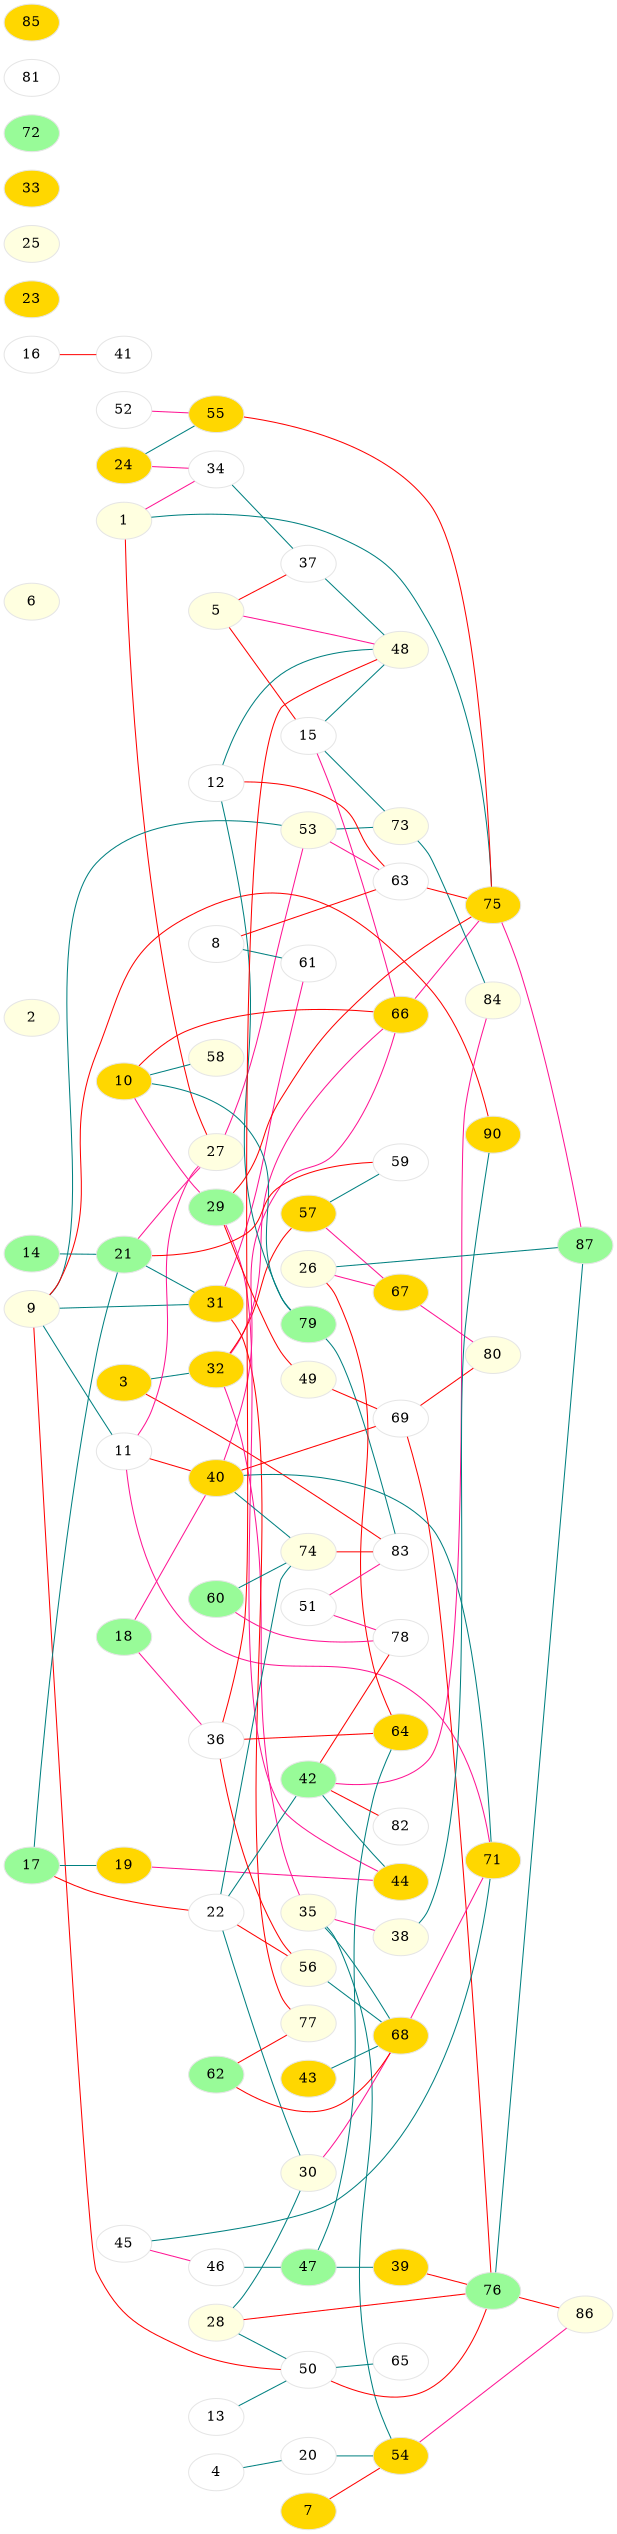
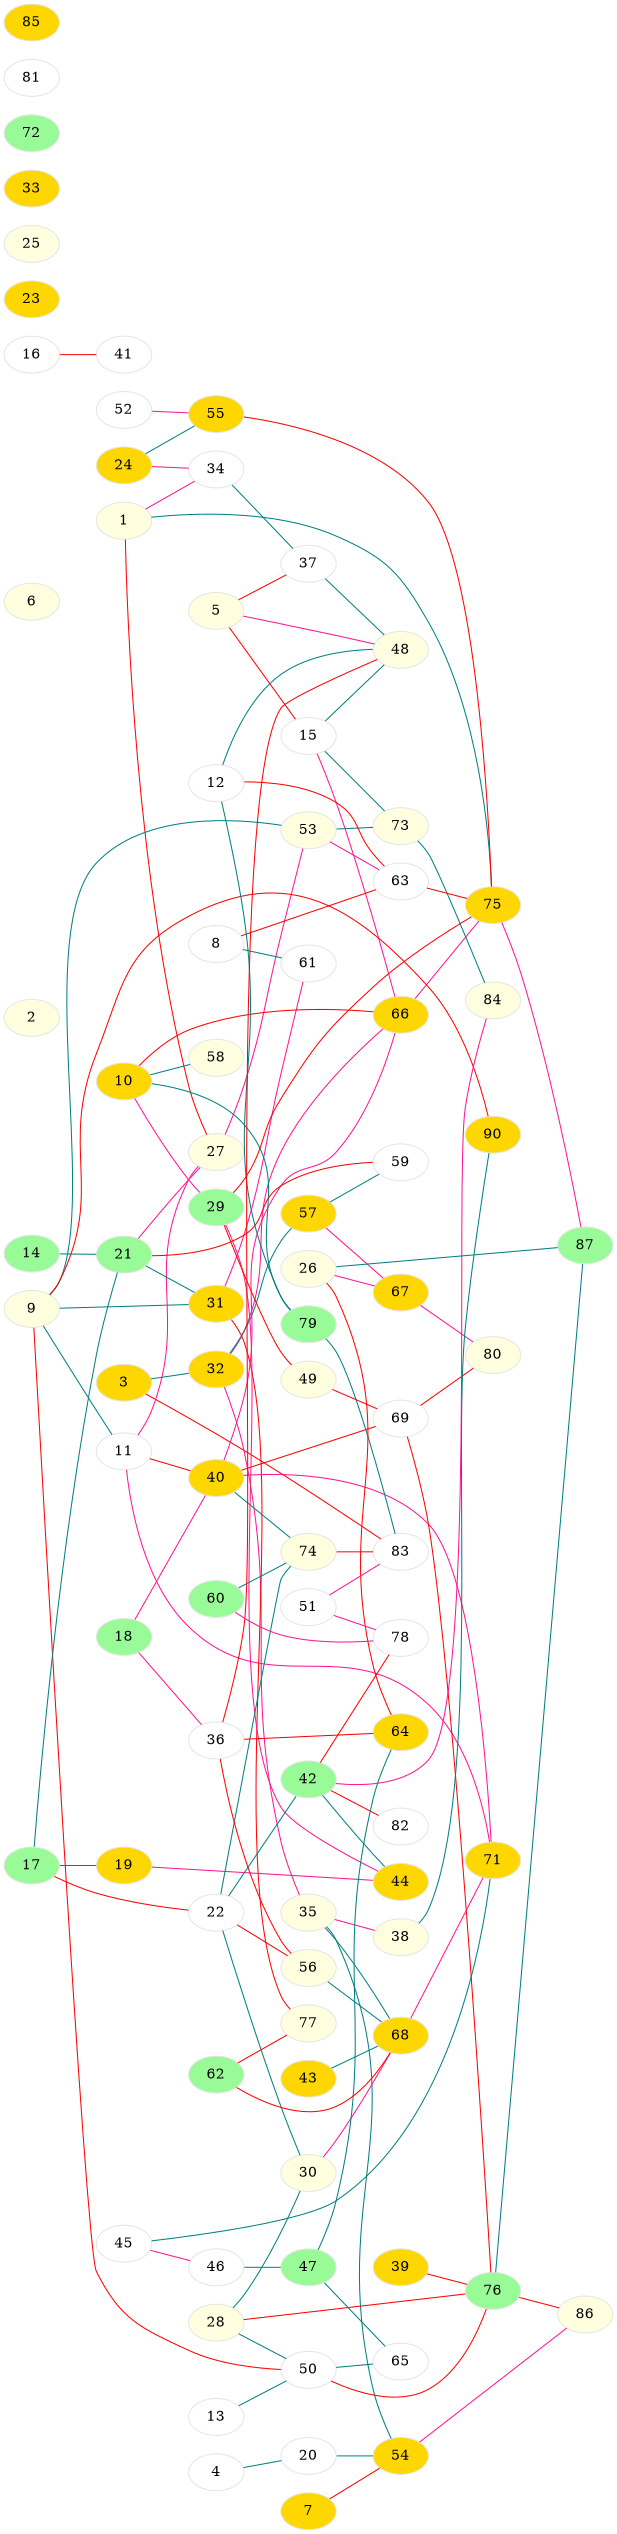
edge "57" -- "32": color red -> teal
edge "40" -- "71": color teal -> deeppink
edge "47" -- "39": now "47" -- "65"
